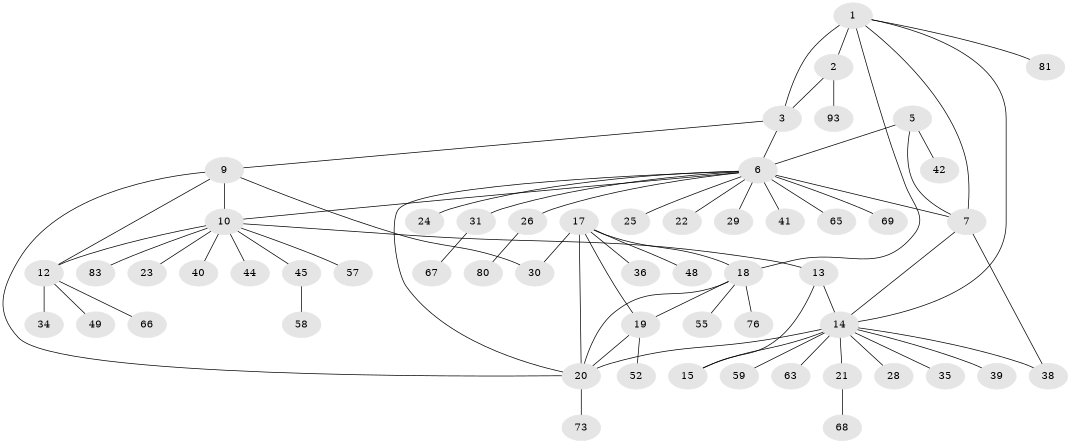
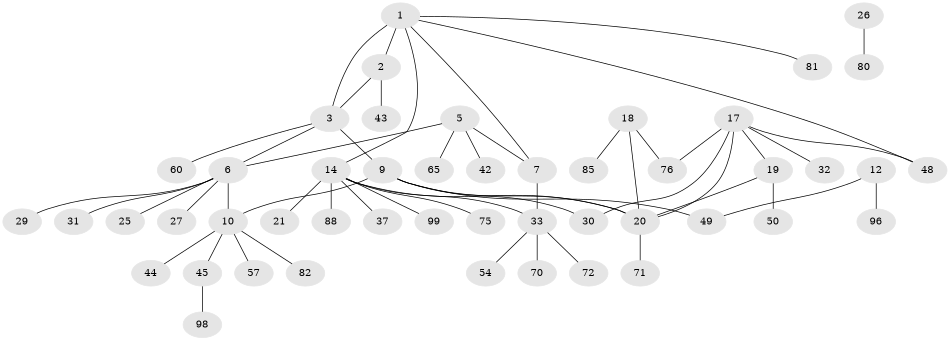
node "93": label "93" -> "43"
node "60": added
edge "6" -- "26": removed
edge "6" -- "20": removed
edge "6" -- "65": now "5" -- "65"
edge "6" -- "7": removed
edge "1" -- "18": now "1" -- "48"
edge "9" -- "12": now "9" -- "49"
node "24": removed
node "22": label "22" -> "27"
node "41": removed
node "69": removed
edge "10" -- "12": removed
edge "17" -- "18": now "17" -- "76"
node "83": label "83" -> "82"
node "23": removed
node "40": removed
node "67": removed
node "54": added
node "70": added
node "72": added
node "36": label "36" -> "32"
node "13": removed
edge "7" -- "14": removed
edge "18" -- "19": removed
node "34": removed
node "66": label "66" -> "96"
node "58": label "58" -> "98"
node "55": label "55" -> "85"
node "52": label "52" -> "50"
node "15": label "15" -> "75"
node "59": label "59" -> "99"
node "63": removed
node "28": label "28" -> "88"
node "35": label "35" -> "37"
node "39": removed
node "38": label "38" -> "33"
node "73": label "73" -> "71"
node "68": removed
